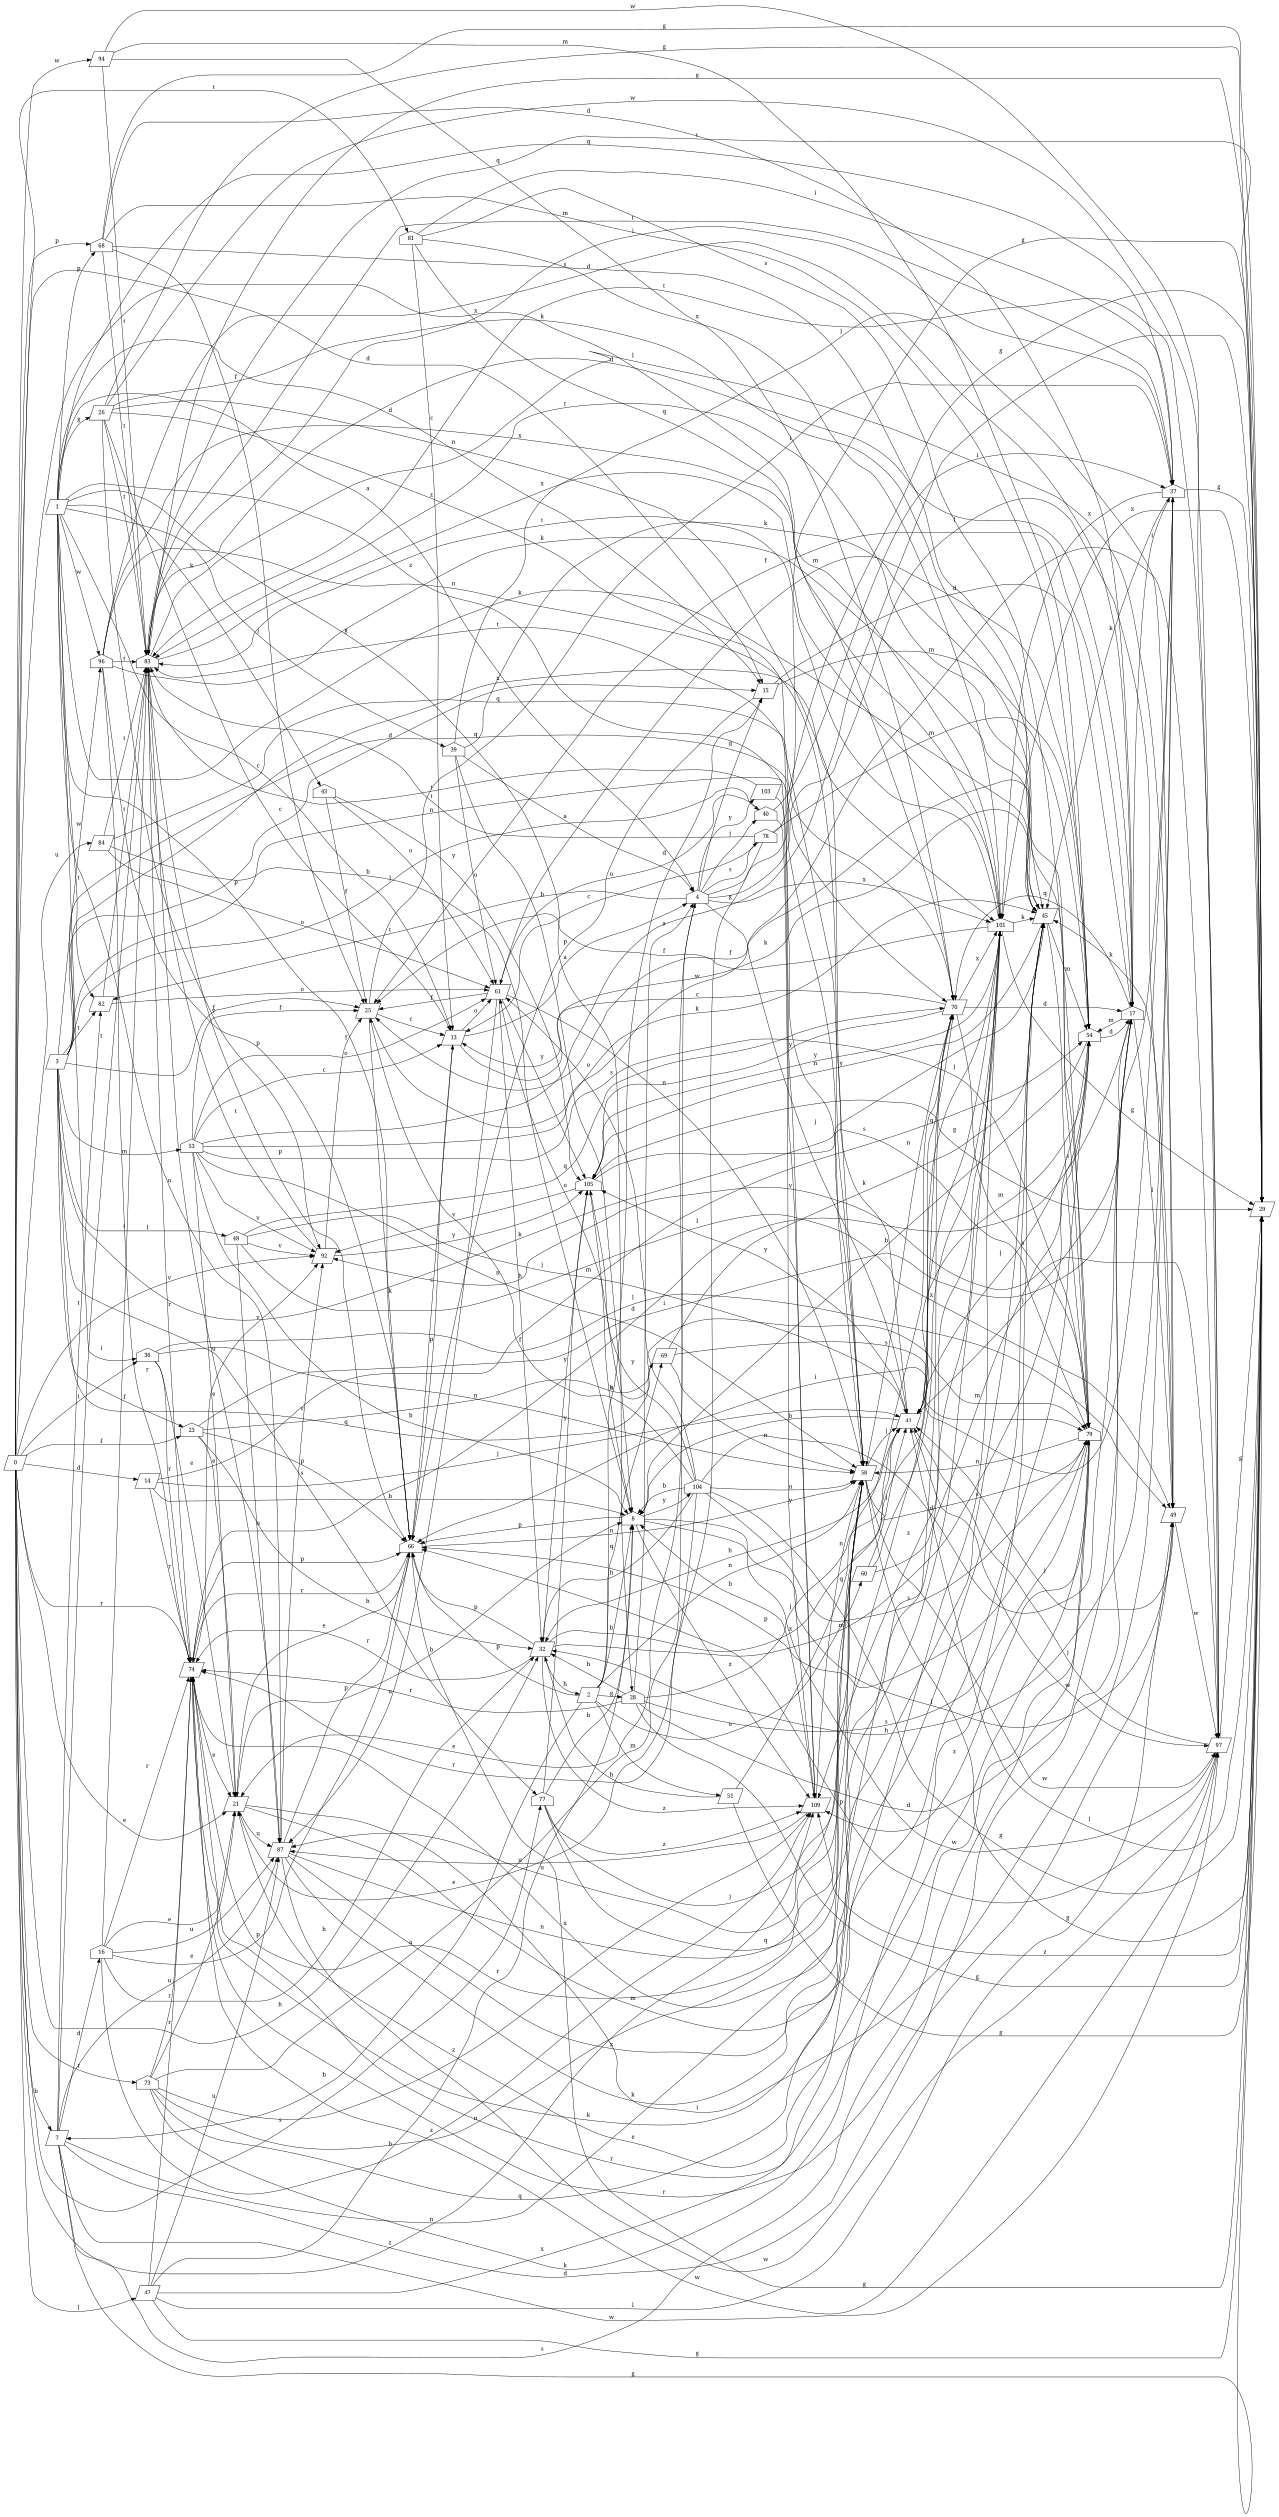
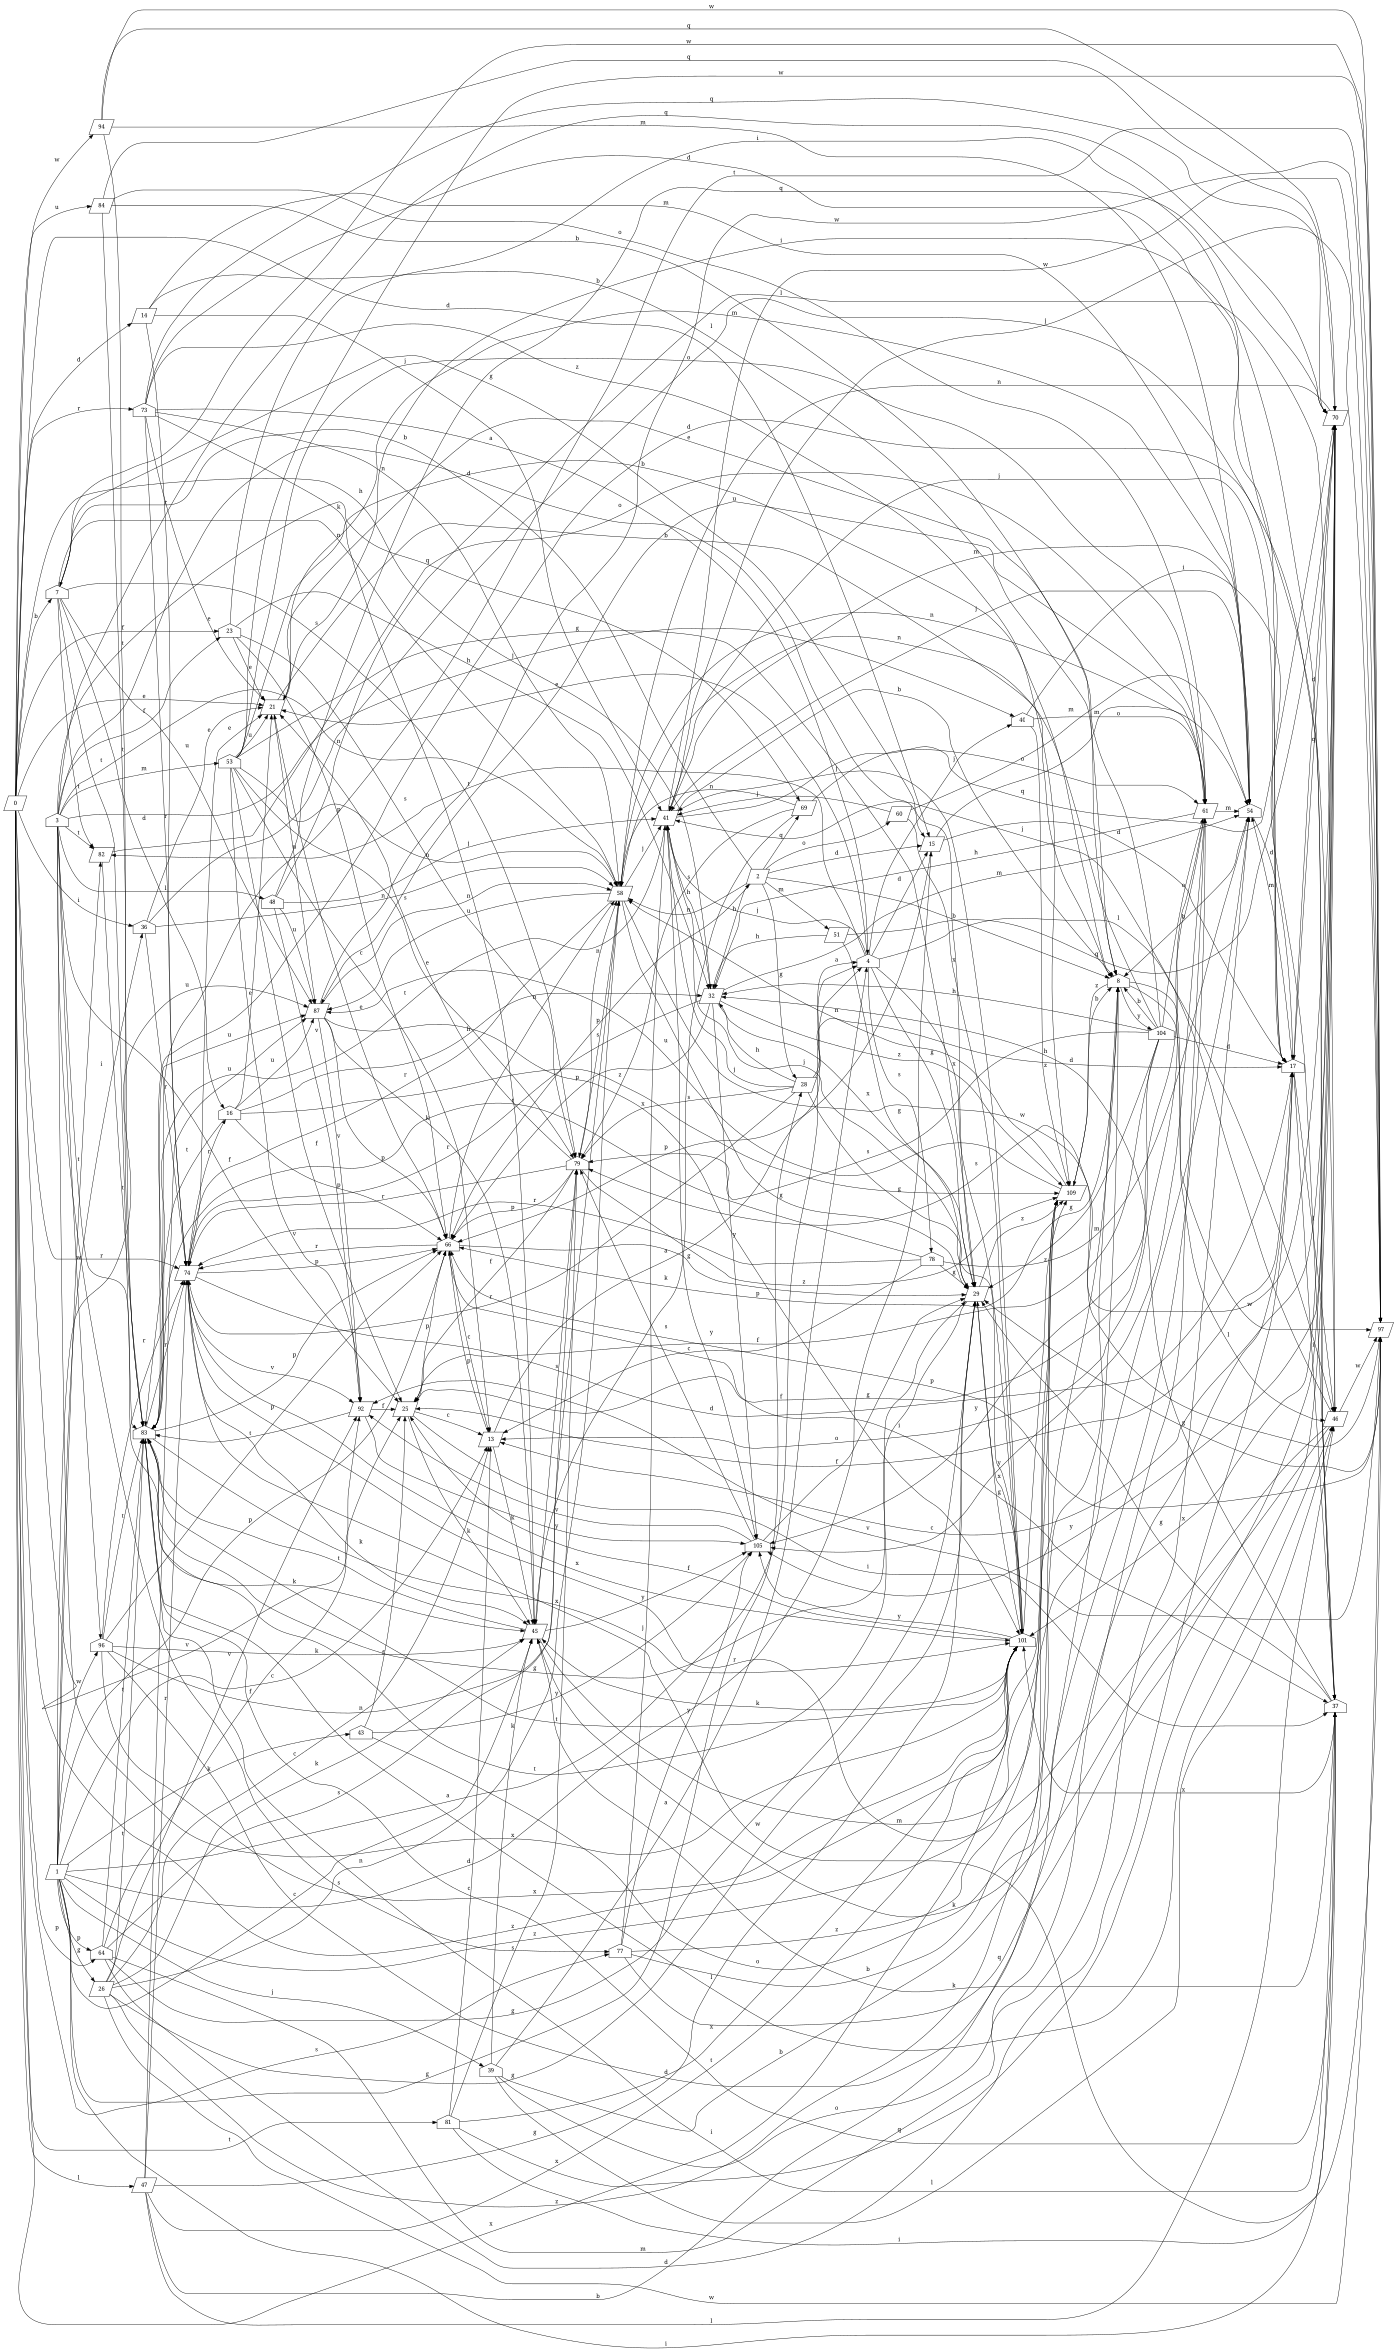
edge "1" -> "37": label "q" -> "i"
node "68": label "68" -> "64"
edge "1" -> "45": label "k" -> "c"
node "103": removed
edge "13" -> "61": reversed
node "3": shape parallelogram -> house
edge "25" -> "66": label "k" -> "p"
edge "105" -> "8": removed, label "b"
edge "37" -> "66": reversed
edge "53" -> "21": label "e" -> "u"
edge "40" -> "109": label "y" -> "z"
node "49": label "49" -> "46"
node "28": shape house -> parallelogram
edge "16" -> "74": reversed
edge "7" -> "17": now "73" -> "17"
node "7": shape parallelogram -> house
